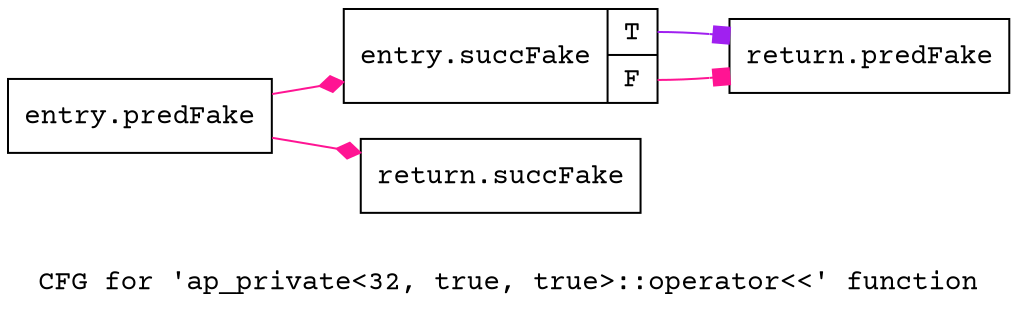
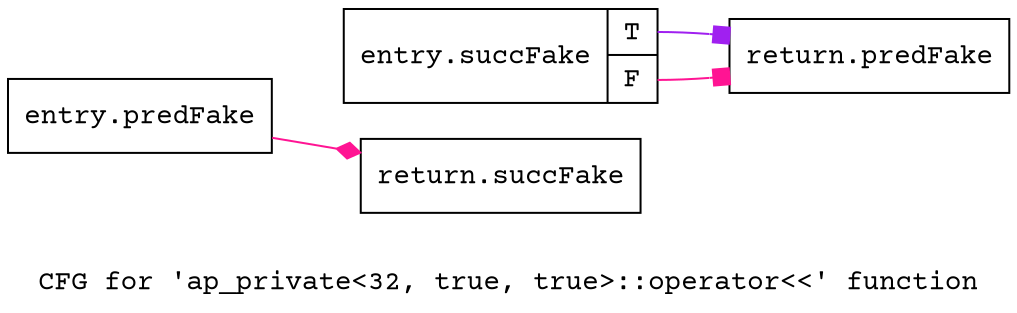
edge "entry.predFake" -> "entry.succFake": removed
